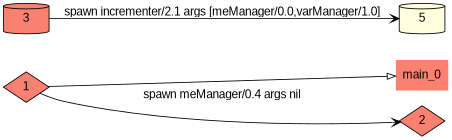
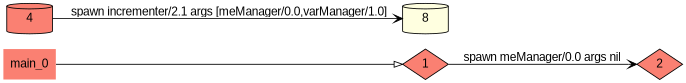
node "3": label "3" -> "4"
node "5": label "5" -> "8"
edge "1" -> "main_0": reversed
edge "1" -> "2": label "spawn meManager/0.4 args nil" -> "spawn meManager/0.0 args nil"
